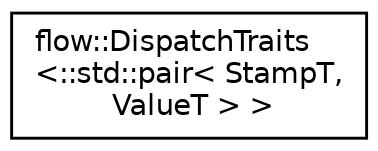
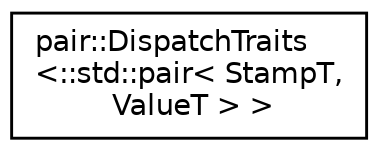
node "flow::DispatchTraits <::std::pair< StampT, ValueT > >": label "flow::DispatchTraits <::std::pair< StampT, ValueT > >" -> "pair::DispatchTraits <::std::pair< StampT, ValueT > >"
